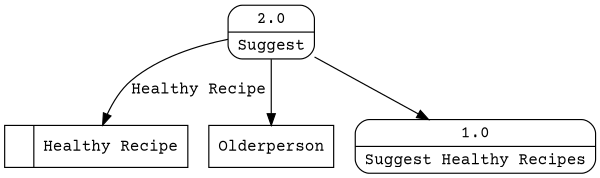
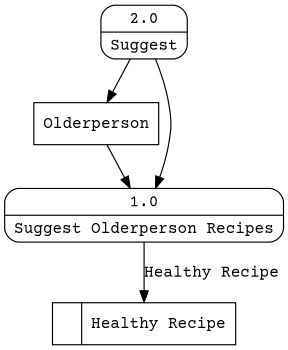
edge "2.0" -> "Healthy Recipe": now "1.0" -> "Healthy Recipe"
node "1.0": text "Suggest Healthy Recipes" -> "Suggest Olderperson Recipes"
edge "Olderperson" -> "1.0": added
